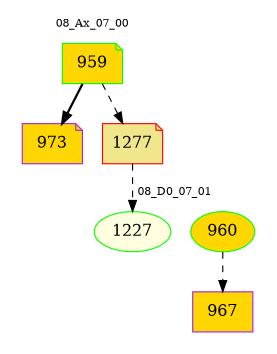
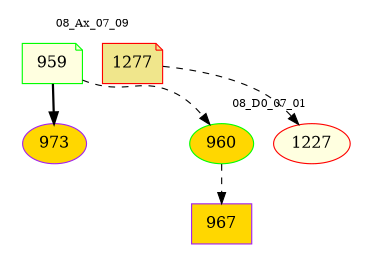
cluster "08_Ax_07_00": label "08_Ax_07_00" -> "08_Ax_07_09"
node "959": fillcolor gold -> lightyellow
edge "959" -> "1277": now "959" -> "960"
node "973": shape note -> ellipse
node "1227": color green -> red
